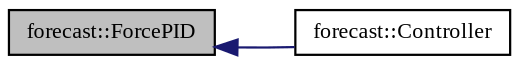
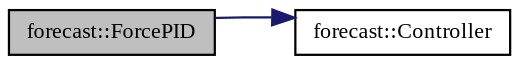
edge "forecast::Controller" -> "forecast::ForcePID": reversed
